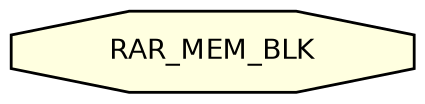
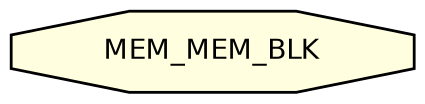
node "RAR_MEM_BLK": label "RAR_MEM_BLK" -> "MEM_MEM_BLK"
